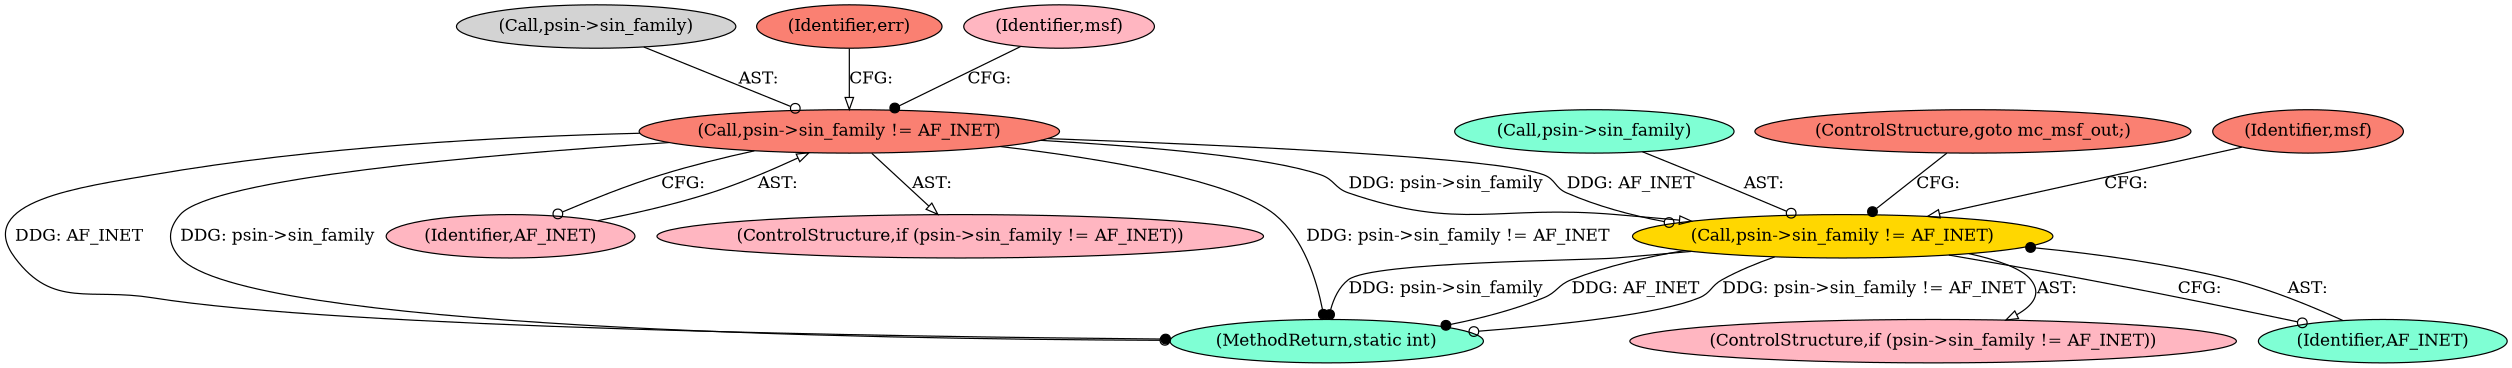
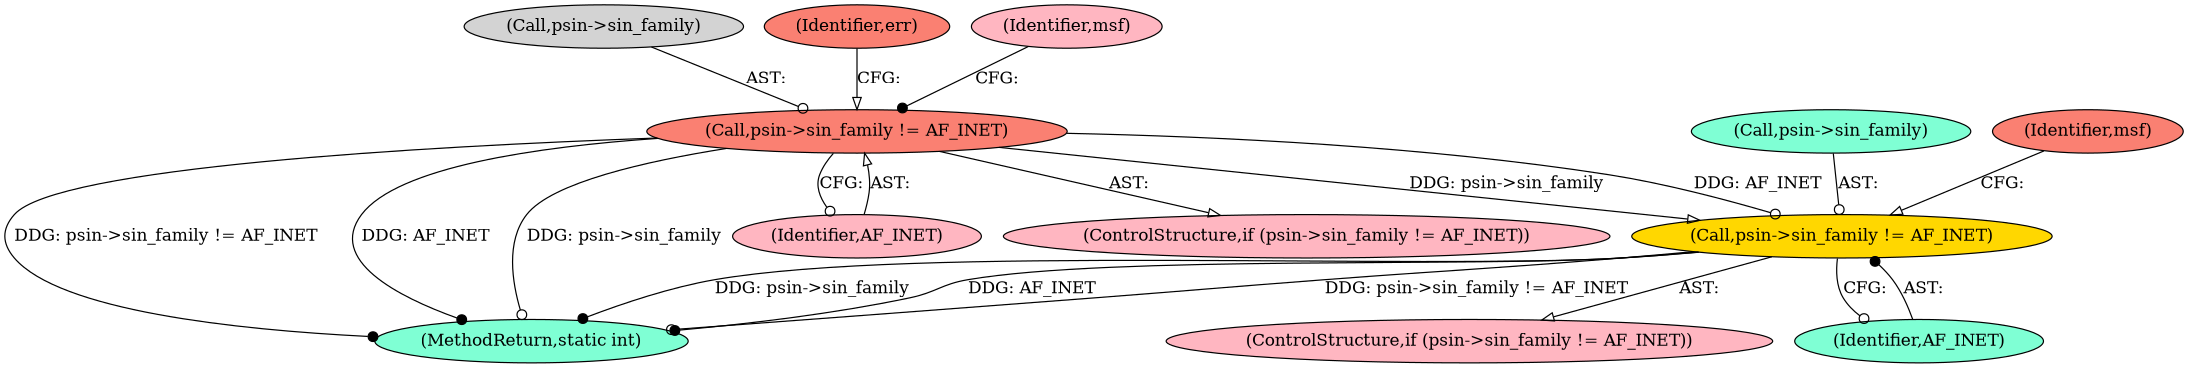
node "(ControlStructure,goto mc_msf_out;)": removed
